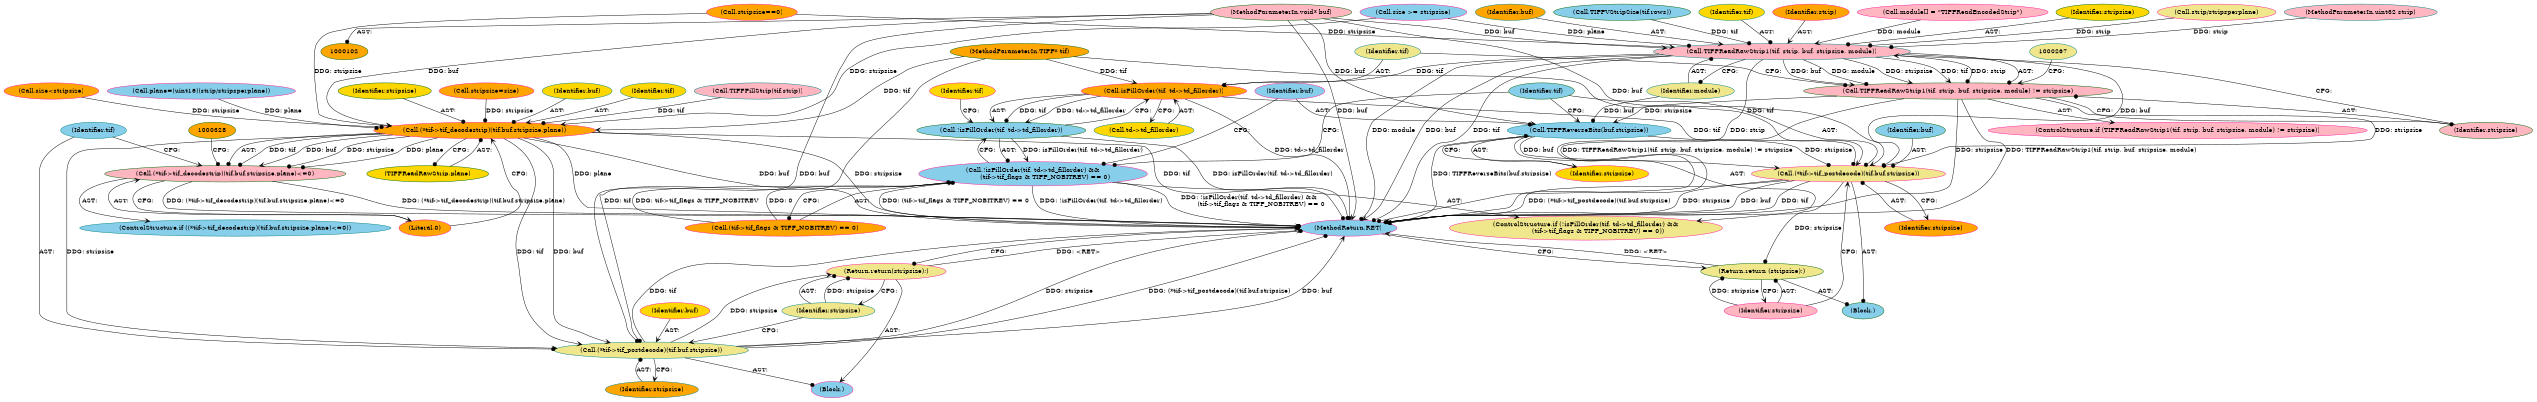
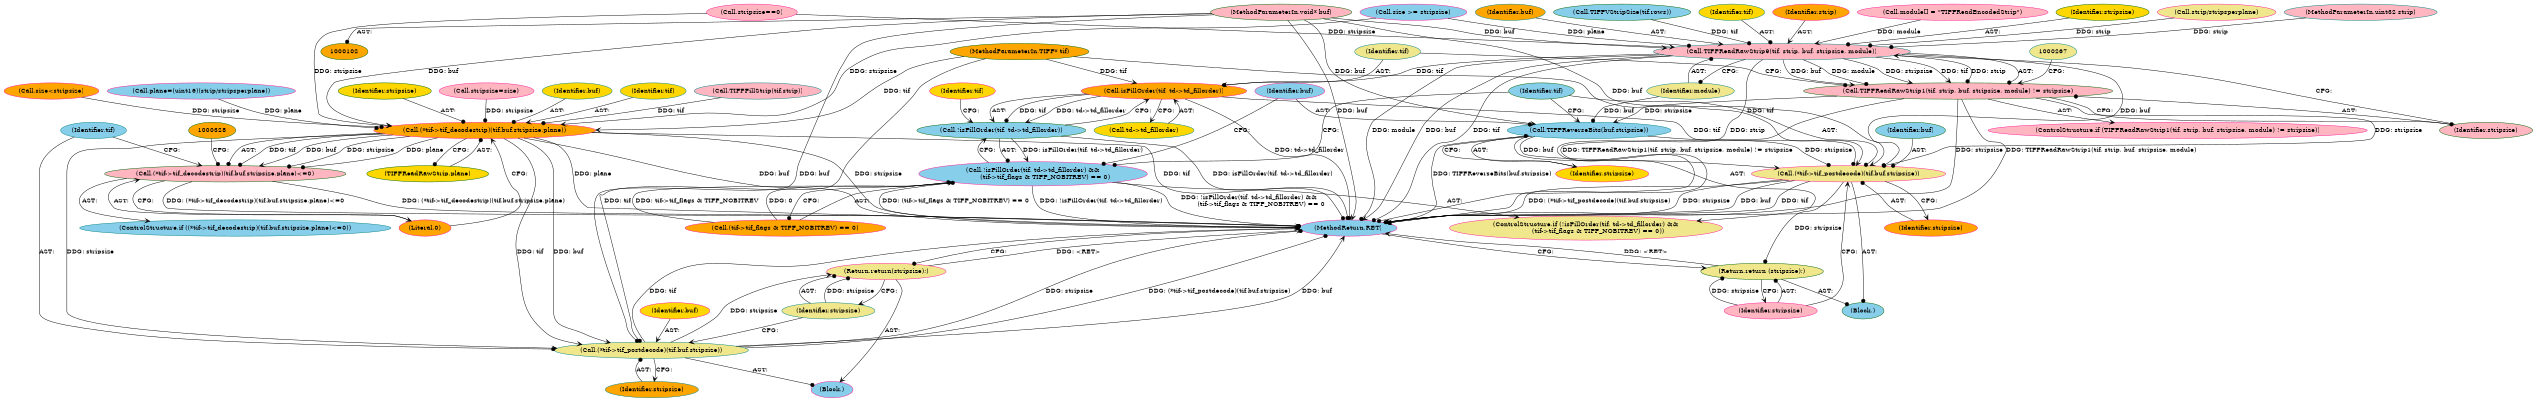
node "(Call,stripsize==0)": fillcolor orange -> lightpink
node "(Call,TIFFReadRawStrip1(tif, strip, buf, stripsize, module))": label "(Call,TIFFReadRawStrip1(tif, strip, buf, stripsize, module))" -> "(Call,TIFFReadRawStrip9(tif, strip, buf, stripsize, module))"
node "(Call,stripsize=size)": fillcolor orange -> lightpink
